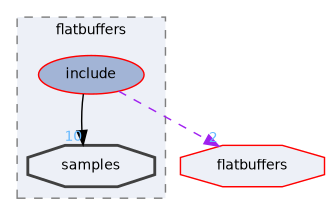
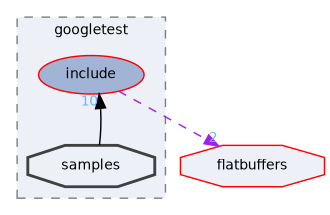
cluster "flatbuffers": label "flatbuffers" -> "googletest"
edge "include" -> "samples": reversed
